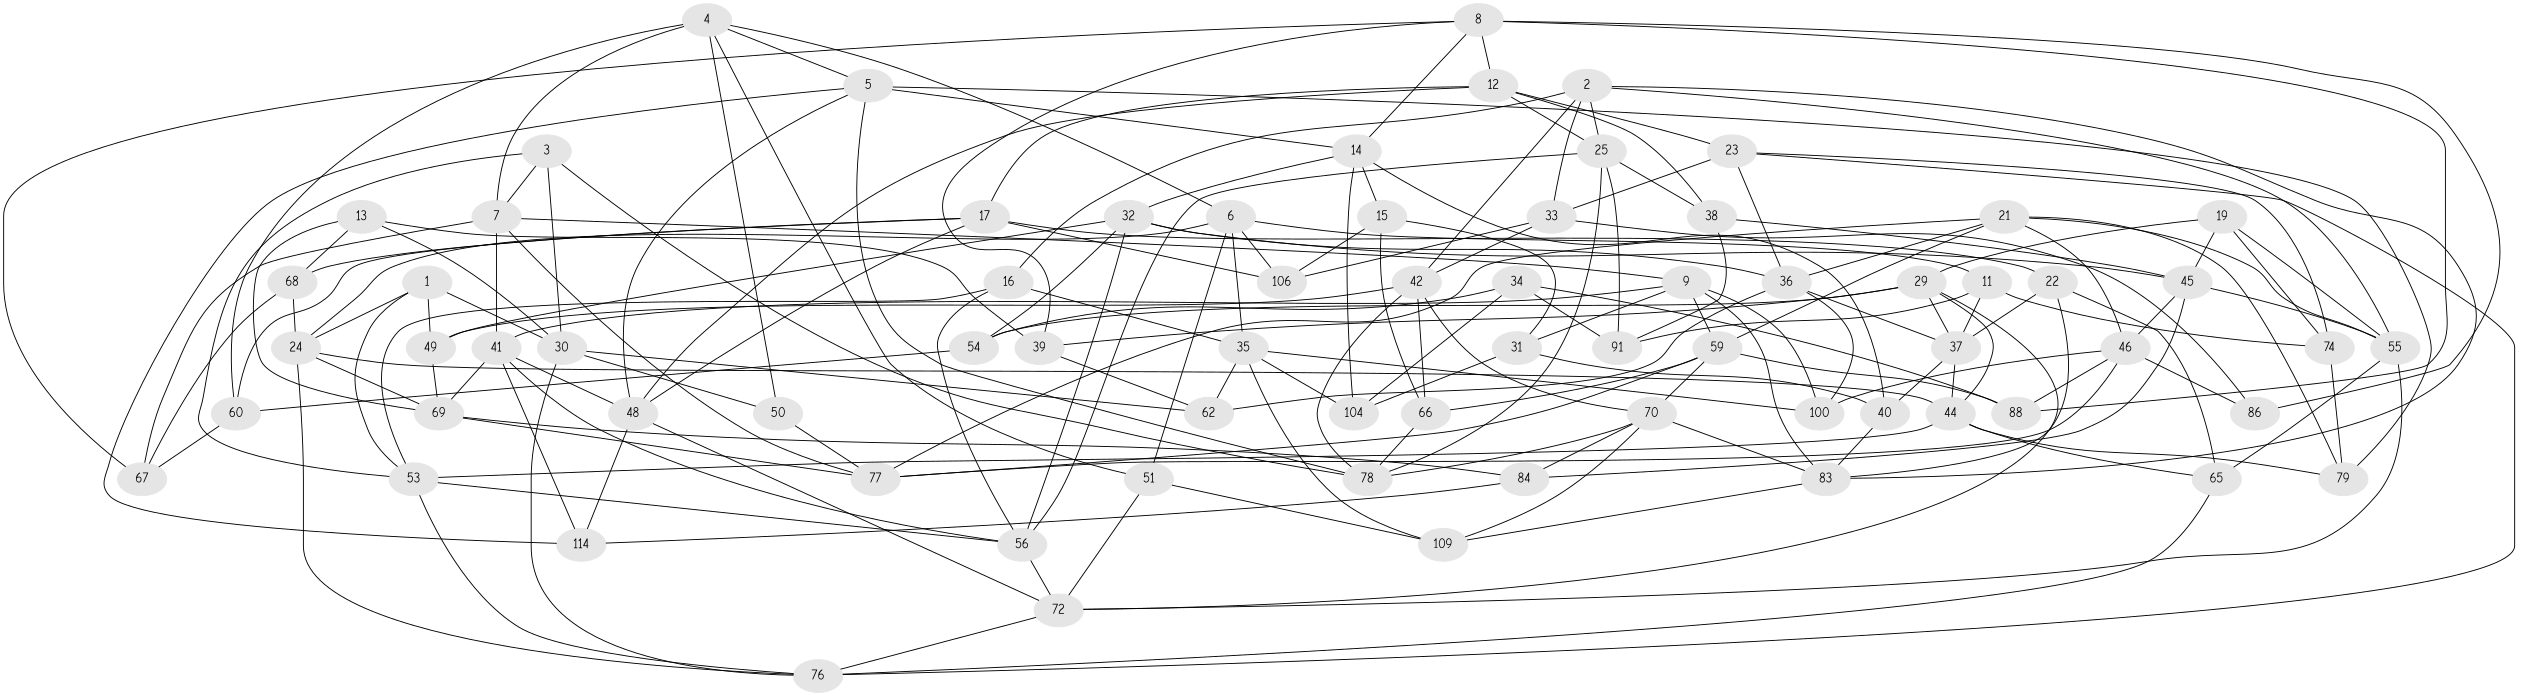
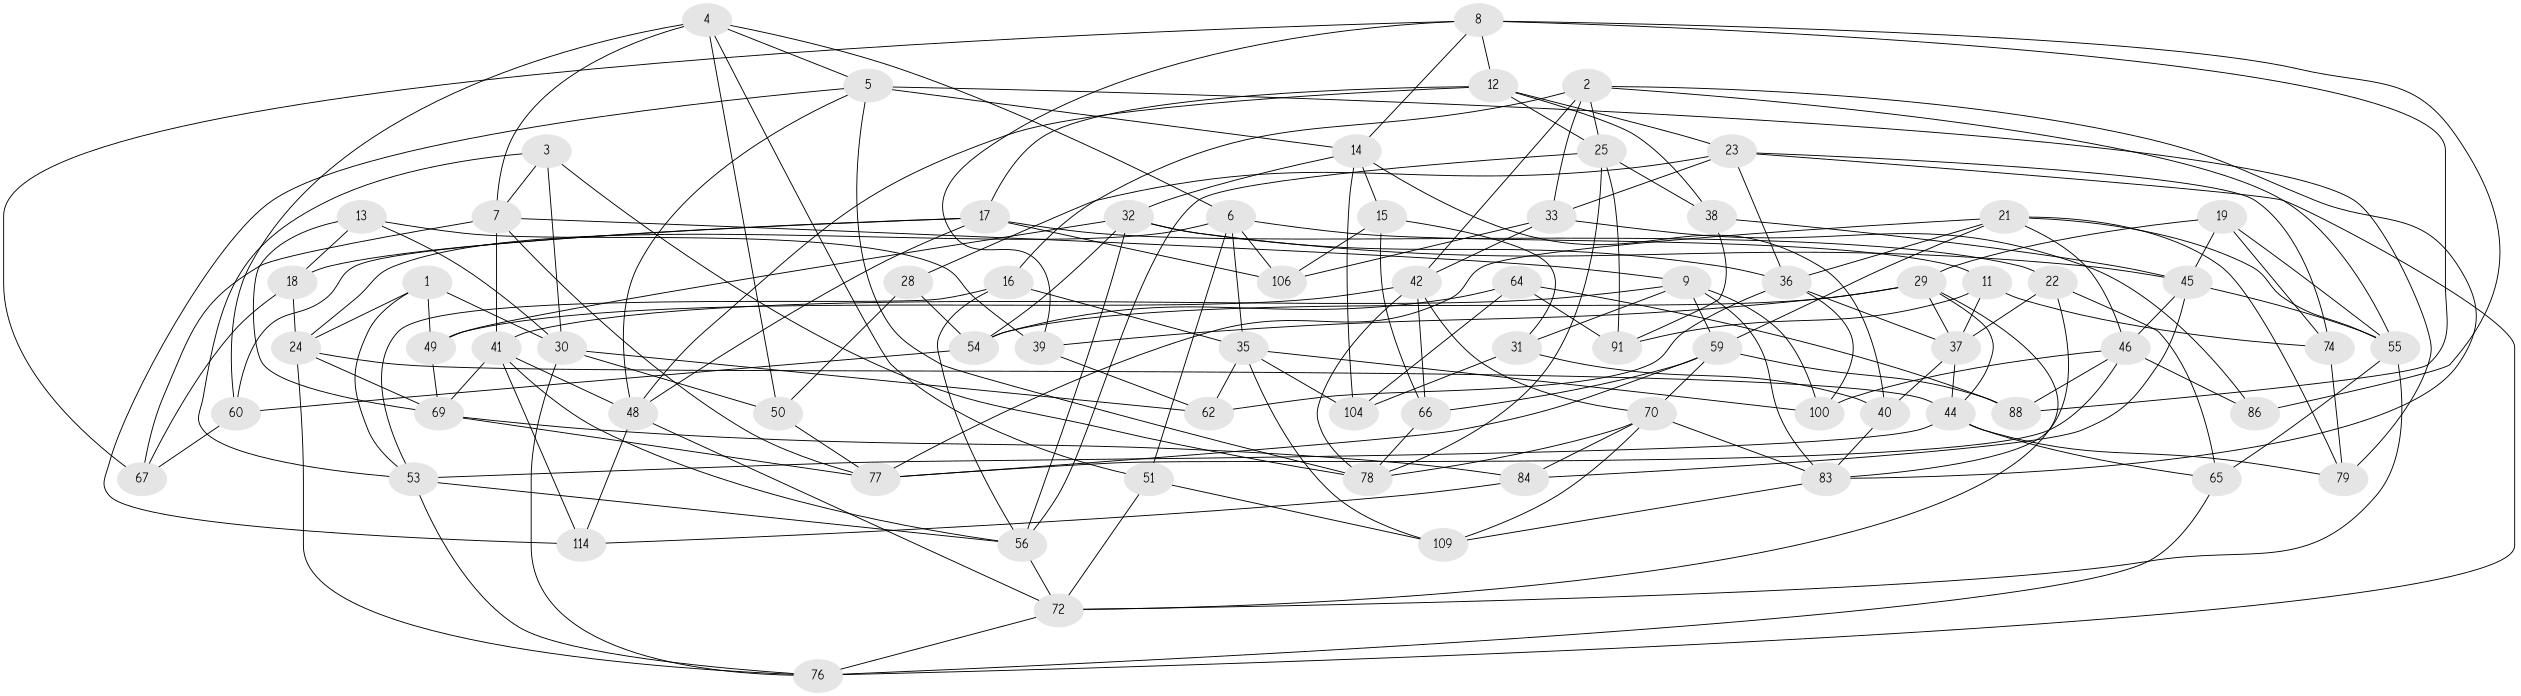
node "68": label "68" -> "18"
node "28": added
node "34": label "34" -> "64"
